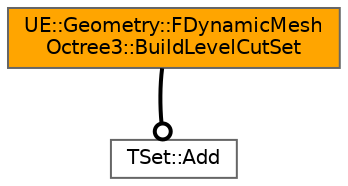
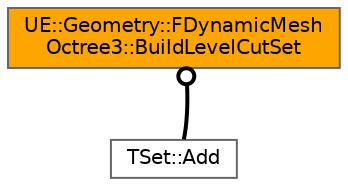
edge "UE::Geometry::FDynamicMesh Octree3::BuildLevelCutSet" -> "TSet::Add": reversed
